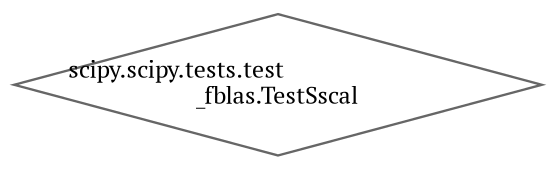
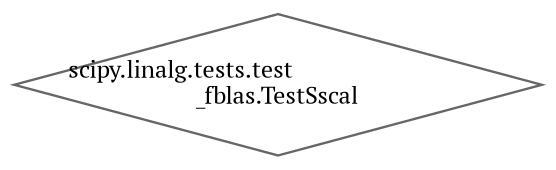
node "scipy.scipy.tests.test _fblas.TestSscal": label "scipy.scipy.tests.test _fblas.TestSscal" -> "scipy.linalg.tests.test _fblas.TestSscal"
